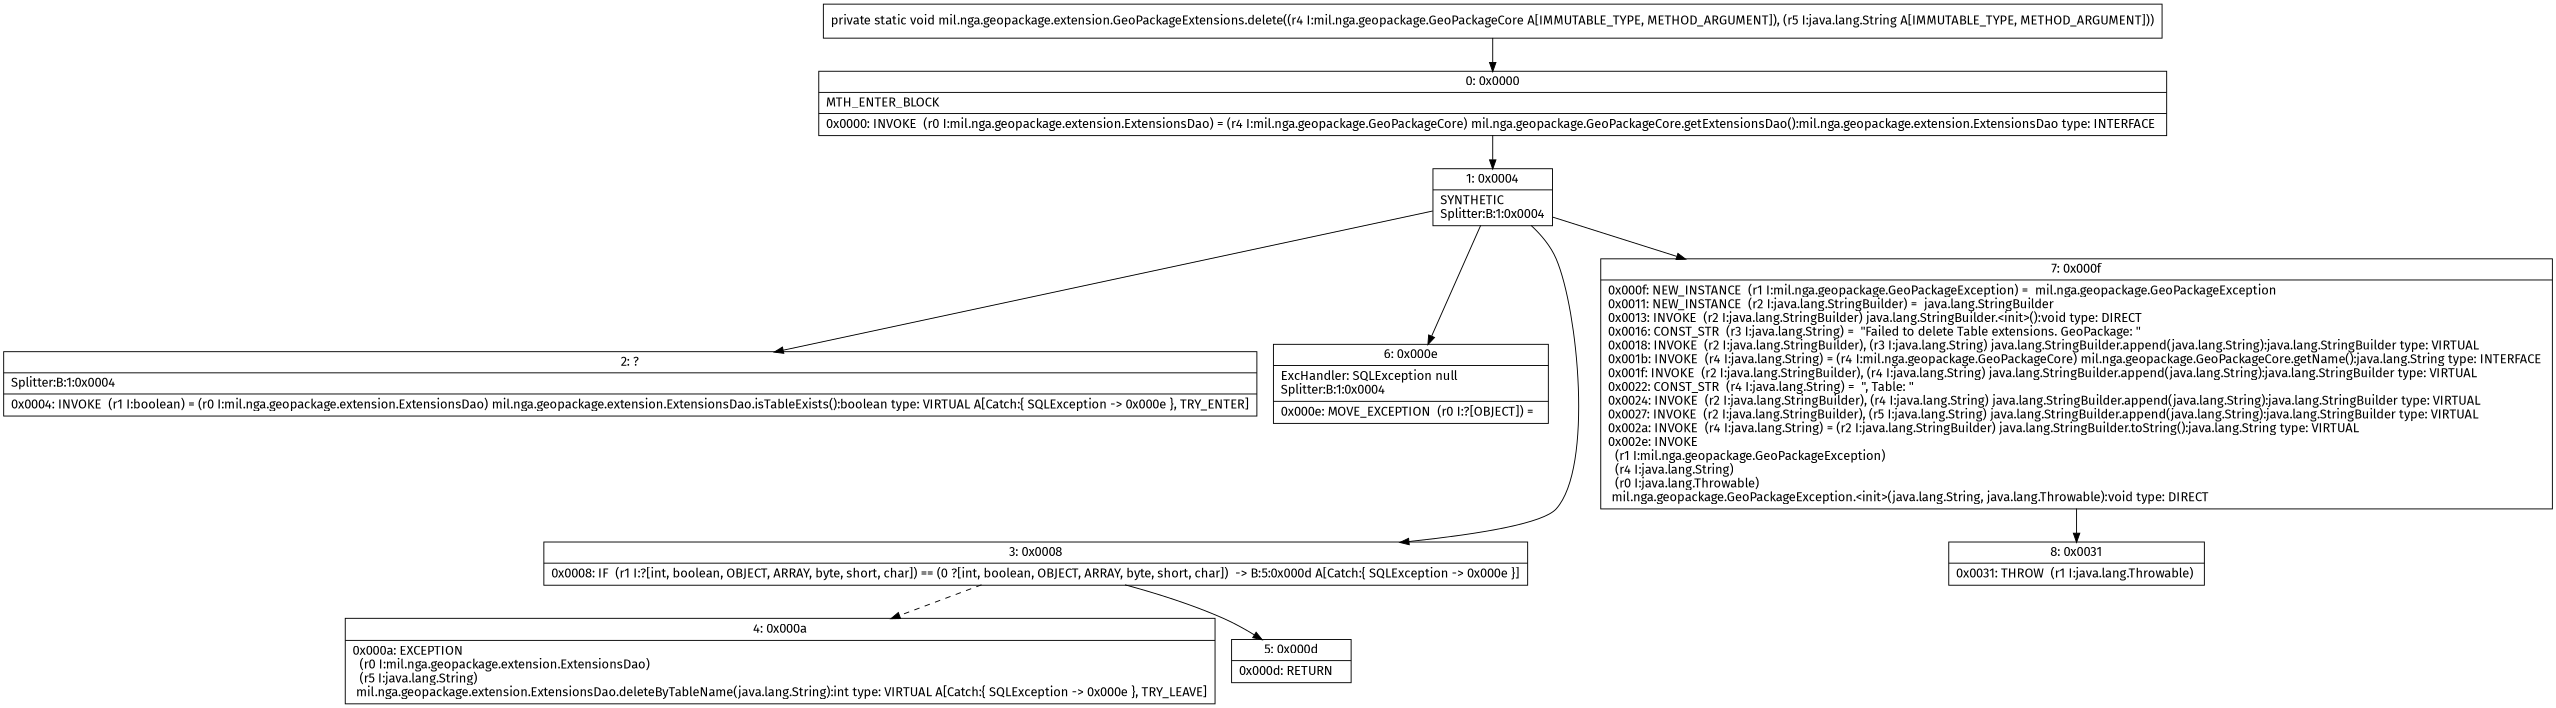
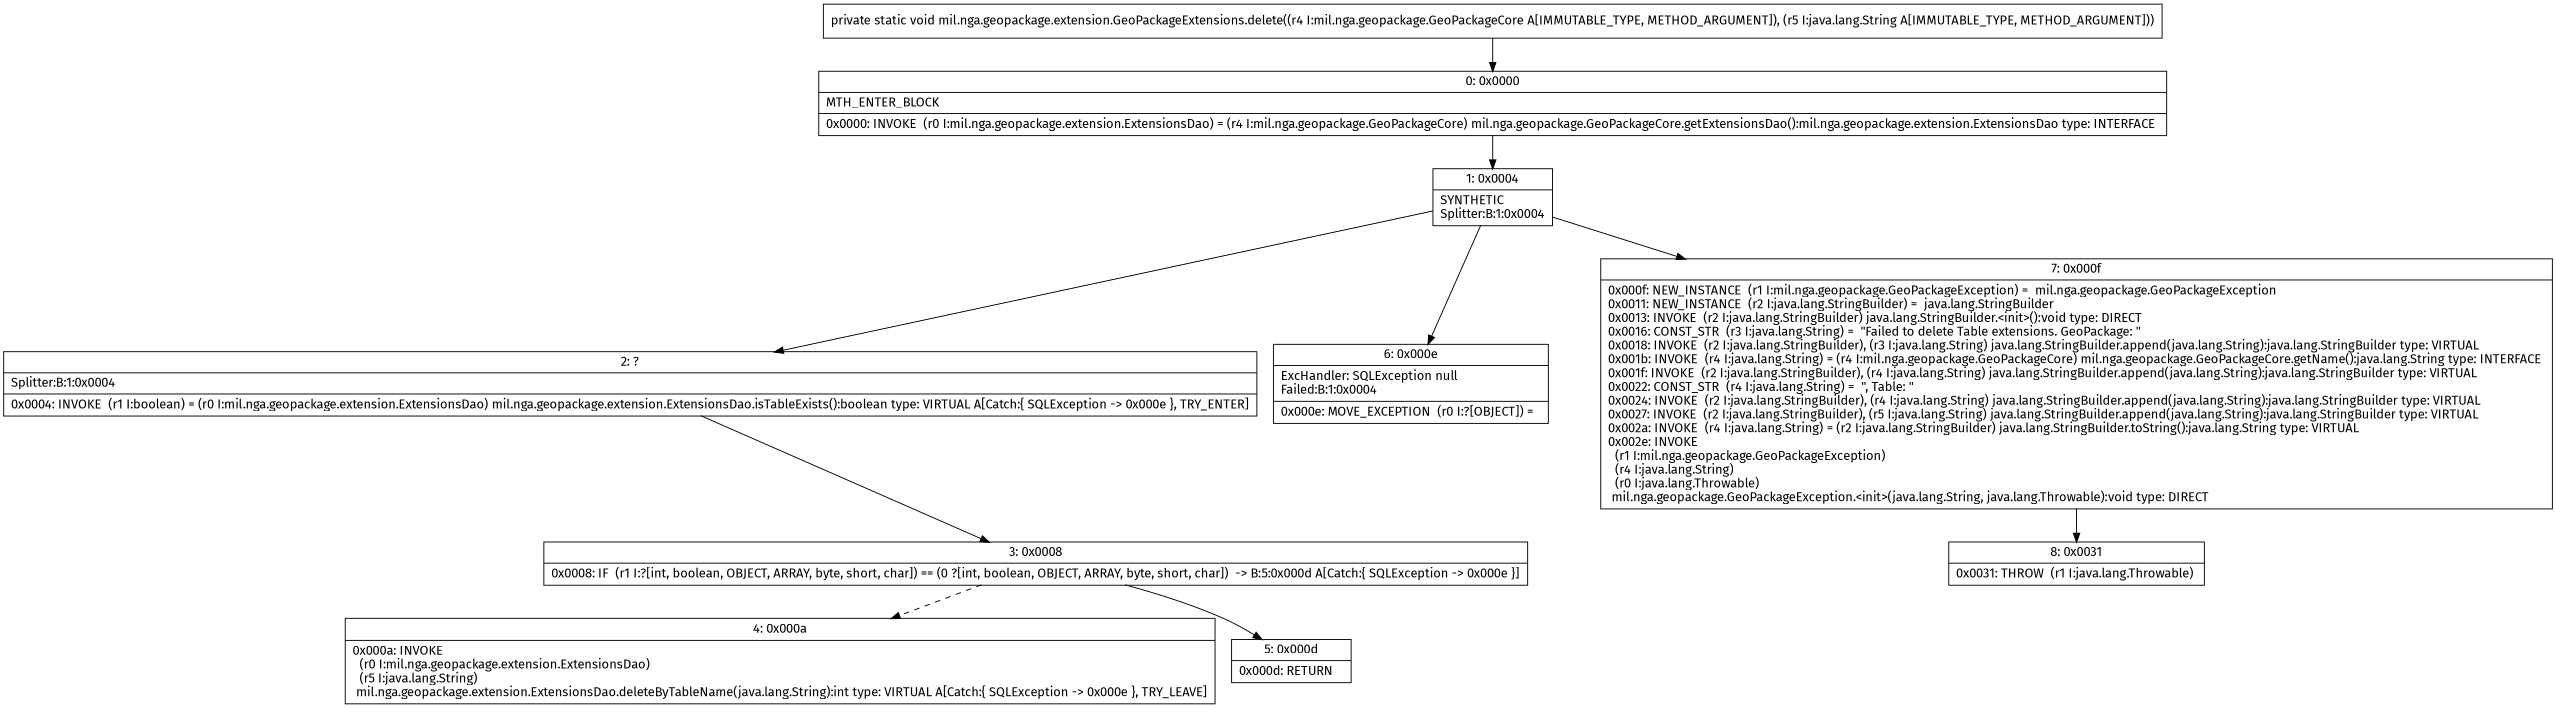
node "6: 0x000e": text "Splitter:B:1:0x0004" -> "Failed:B:1:0x0004"
edge "1: 0x0004" -> "3: 0x0008": now "2: ?" -> "3: 0x0008"
node "4: 0x000a": text "0x000a: EXCEPTION" -> "0x000a: INVOKE"
